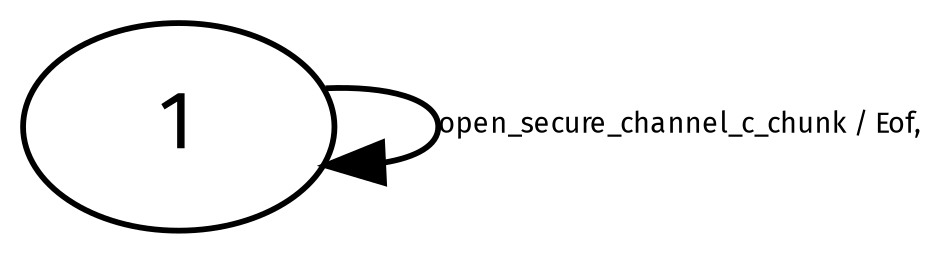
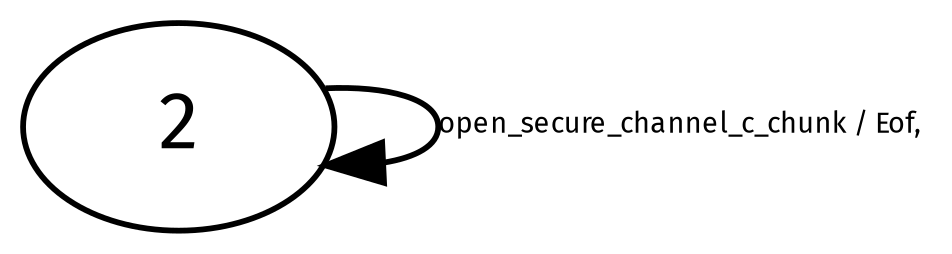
node "1": label "1" -> "2"
